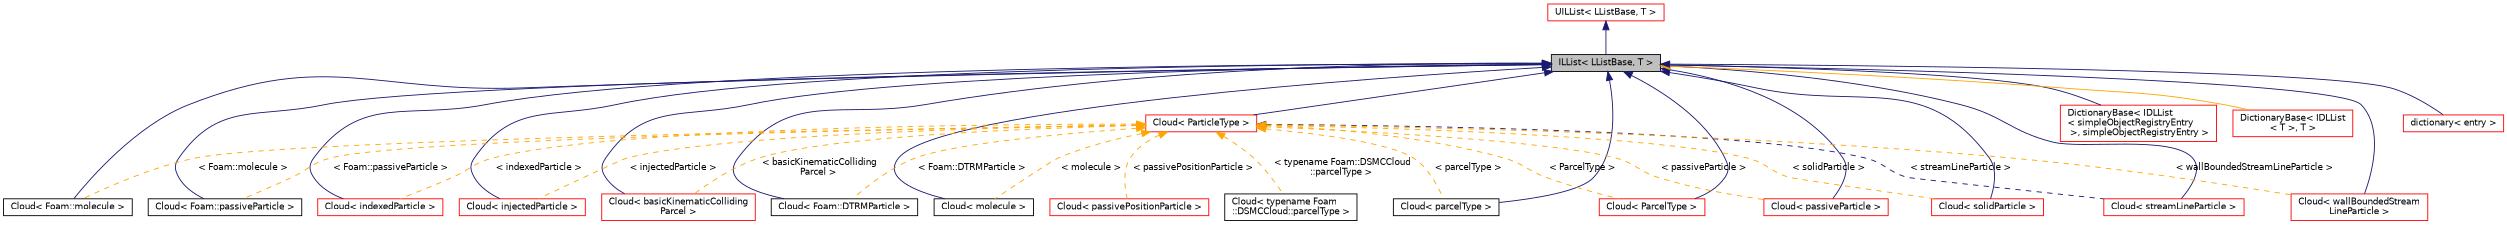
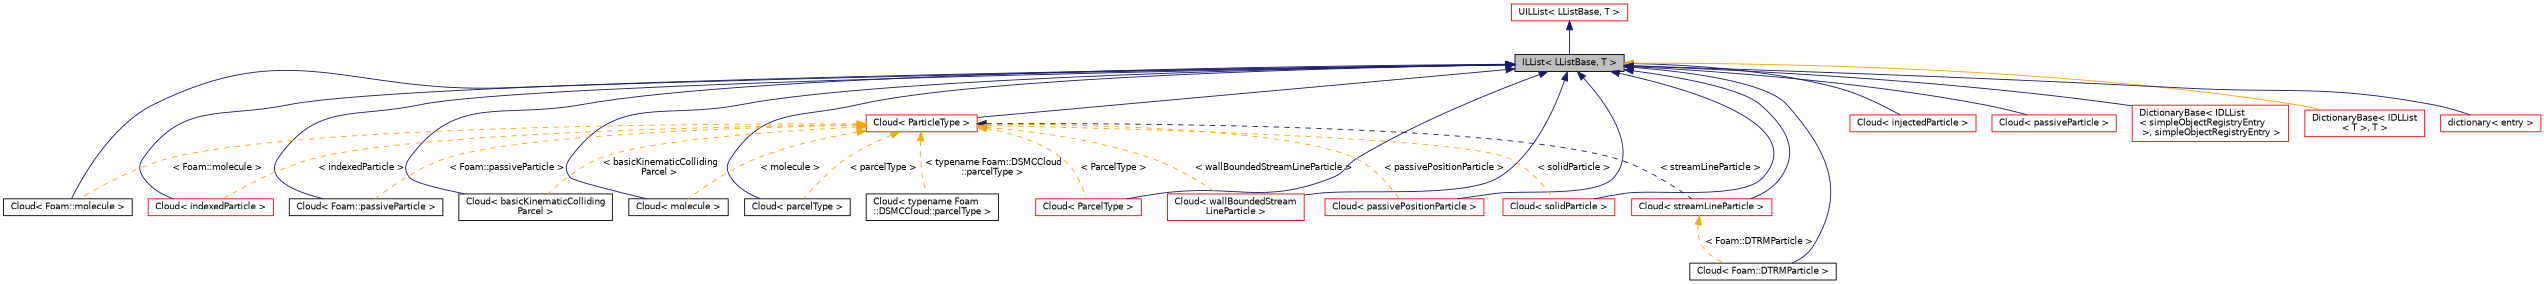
edge "Cloud< injectedParticle >" -> "Cloud< ParticleType >": removed, label "< injectedParticle >"
edge "Cloud< Foam::DTRMParticle >" -> "Cloud< ParticleType >": now "Cloud< Foam::DTRMParticle >" -> "Cloud< streamLineParticle >"
edge "Cloud< passiveParticle >" -> "Cloud< ParticleType >": removed, label "< passiveParticle >"
edge "Cloud< passivePositionParticle >" -> "ILList< LListBase, T >": added
node "Cloud< basicKinematicColliding Parcel >": color red -> black
